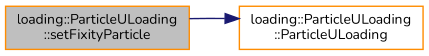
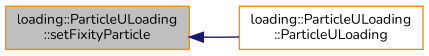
edge "loading::ParticleULoading ::setFixityParticle" -> "loading::ParticleULoading ::ParticleULoading": reversed
